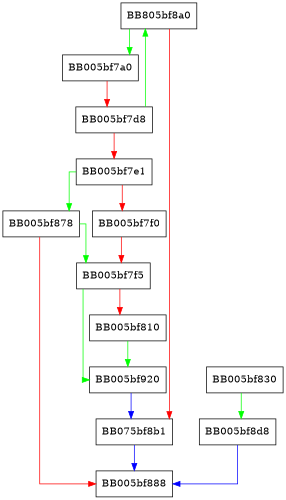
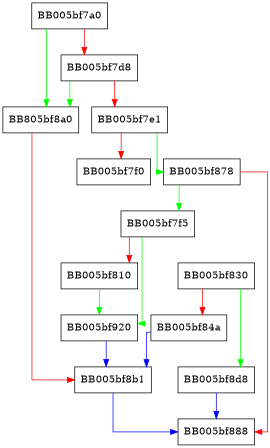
edge "BB805bf8a0" -> "BB005bf7a0": reversed
edge "BB005bf7f0" -> "BB005bf7f5": removed
node "BB005bf84a": added
node "BB075bf8b1": label "BB075bf8b1" -> "BB005bf8b1"
